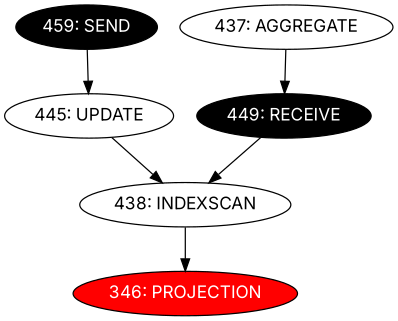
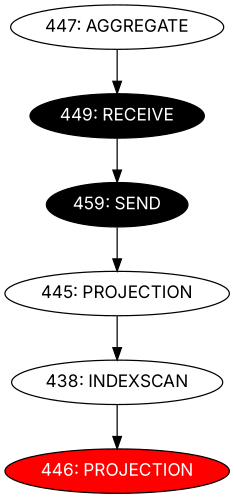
node "437: AGGREGATE": label "437: AGGREGATE" -> "447: AGGREGATE"
node "445: UPDATE": label "445: UPDATE" -> "445: PROJECTION"
edge "449: RECEIVE" -> "438: INDEXSCAN": now "449: RECEIVE" -> "459: SEND"
node "346: PROJECTION": label "346: PROJECTION" -> "446: PROJECTION"
